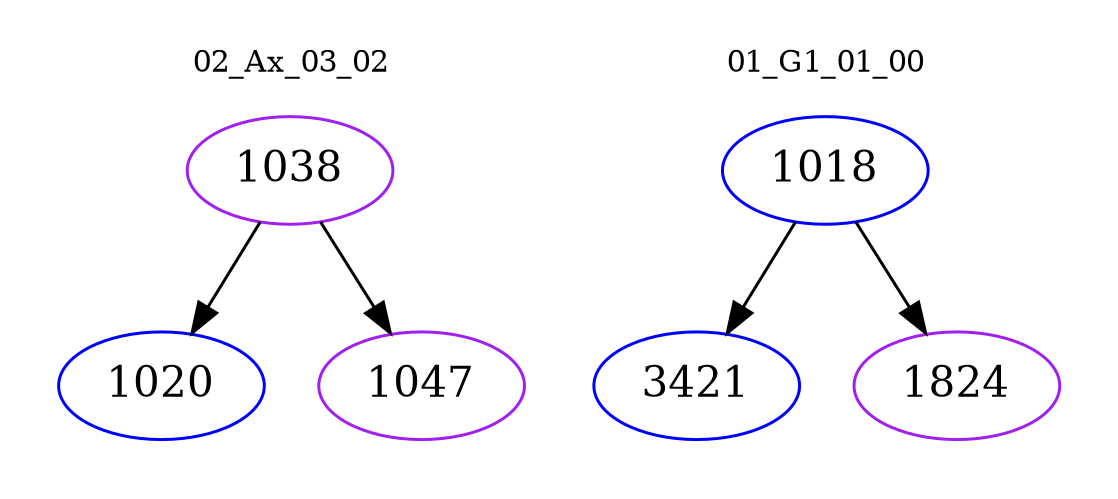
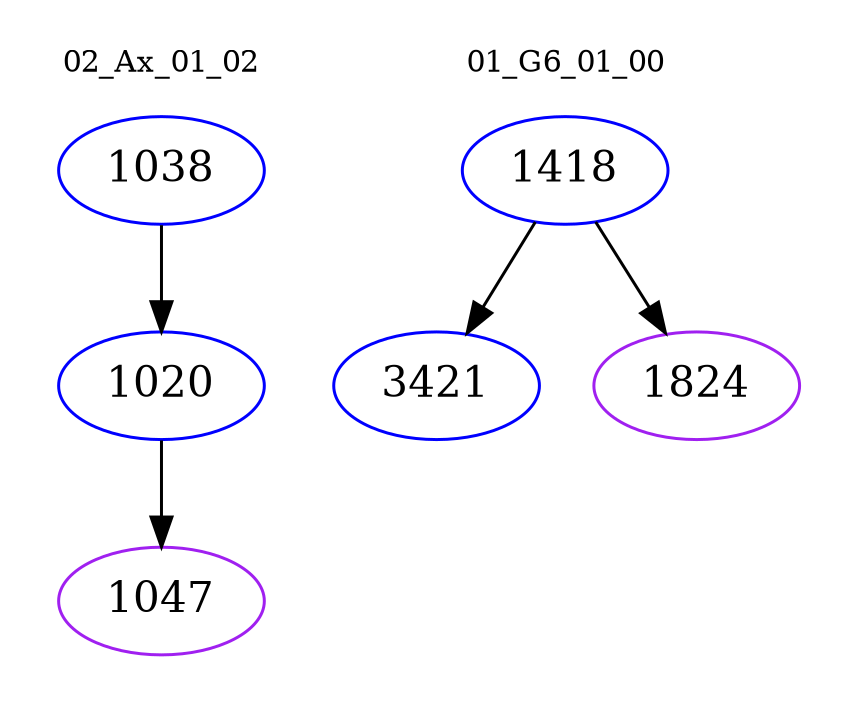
cluster "02_Ax_03_02": label "02_Ax_03_02" -> "02_Ax_01_02"
cluster "01_G1_01_00": label "01_G1_01_00" -> "01_G6_01_00"
node "1038": color purple -> blue
node "1018": label "1018" -> "1418"
edge "1038" -> "1047": now "1020" -> "1047"
